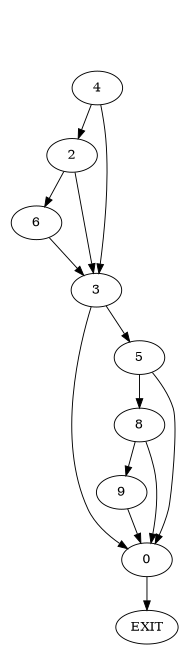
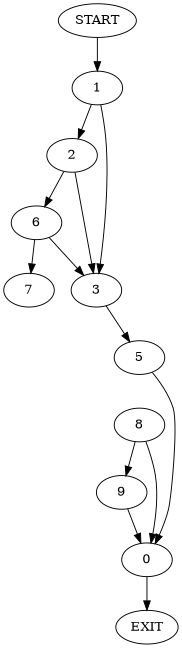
node "START": added
node "4": label "4" -> "1"
node "7": added
edge "5" -> "8": removed
edge "3" -> "0": removed
